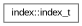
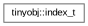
node "index::index_t": label "index::index_t" -> "tinyobj::index_t"
